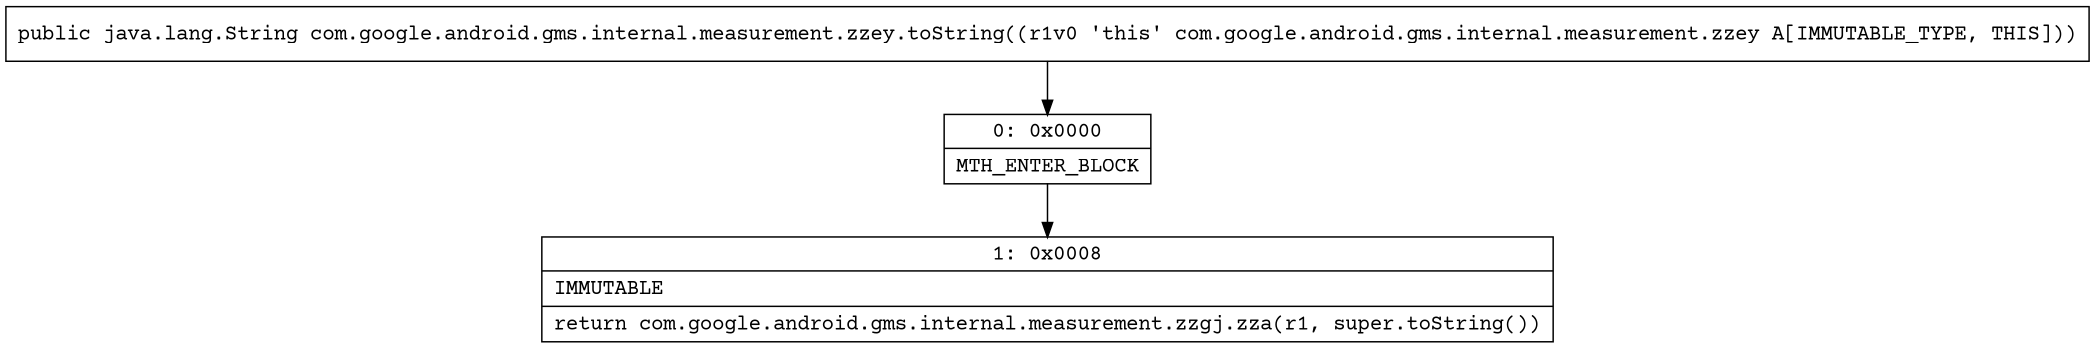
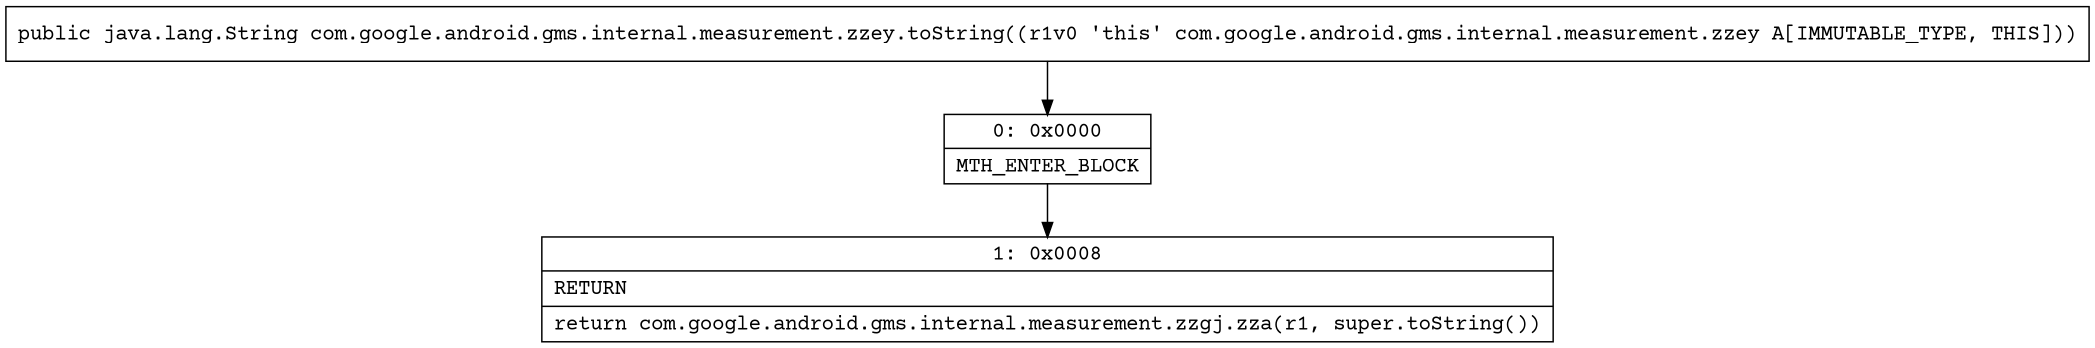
node "1: 0x0008": text "IMMUTABLE" -> "RETURN"
